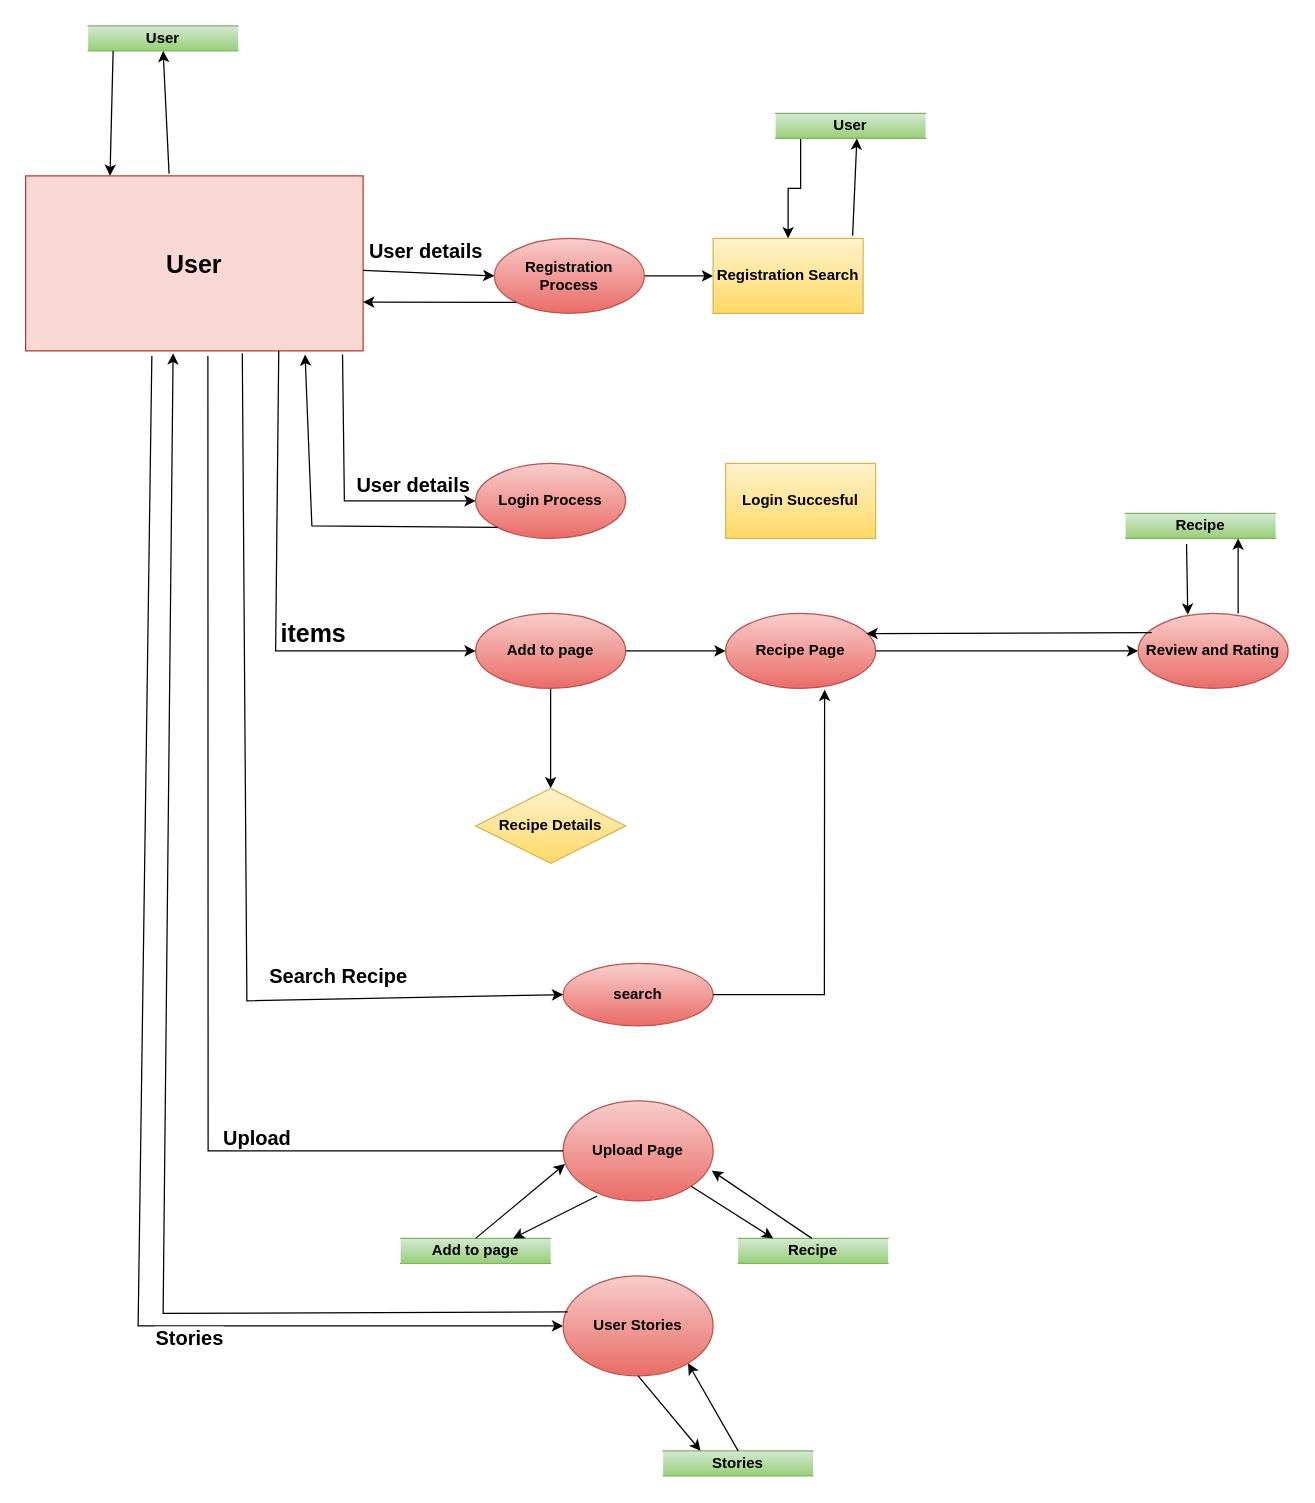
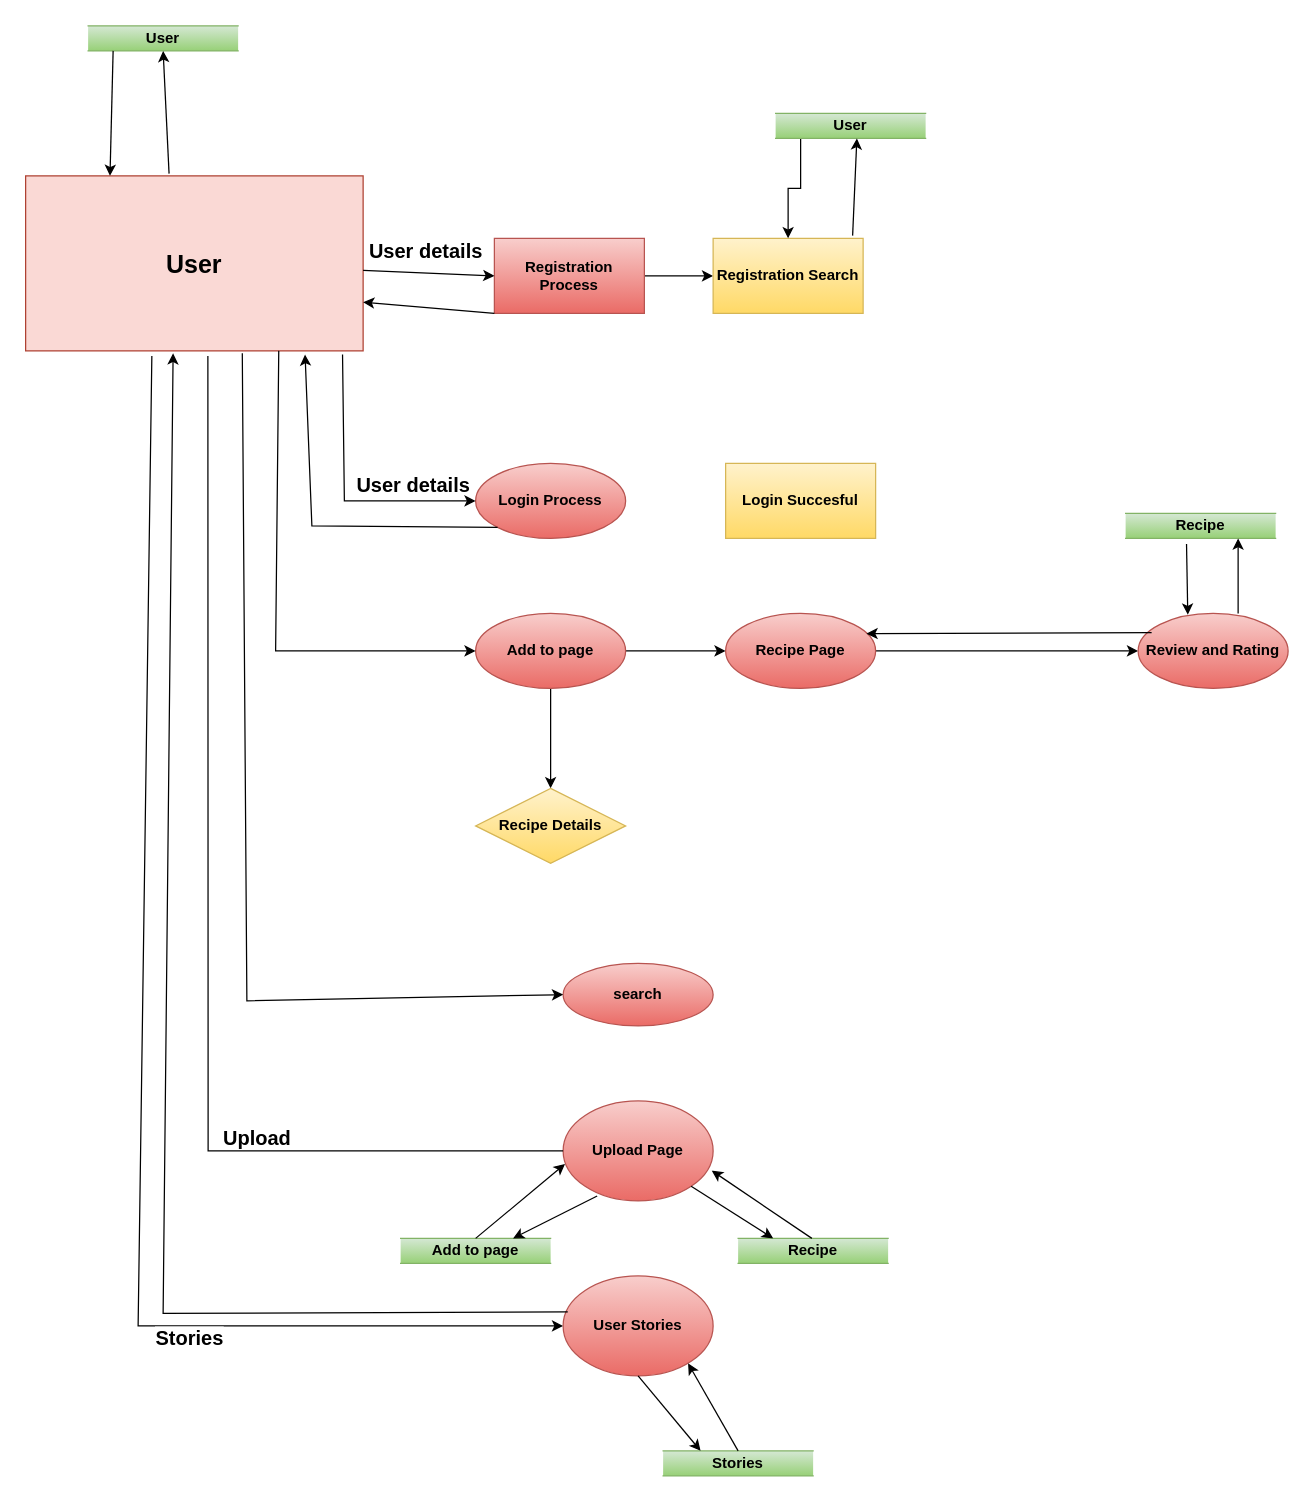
node "Registration Process": shape ellipse -> rectangle
node "items": removed
edge "search" -> "Recipe Page": removed
node "Search Recipe": removed
